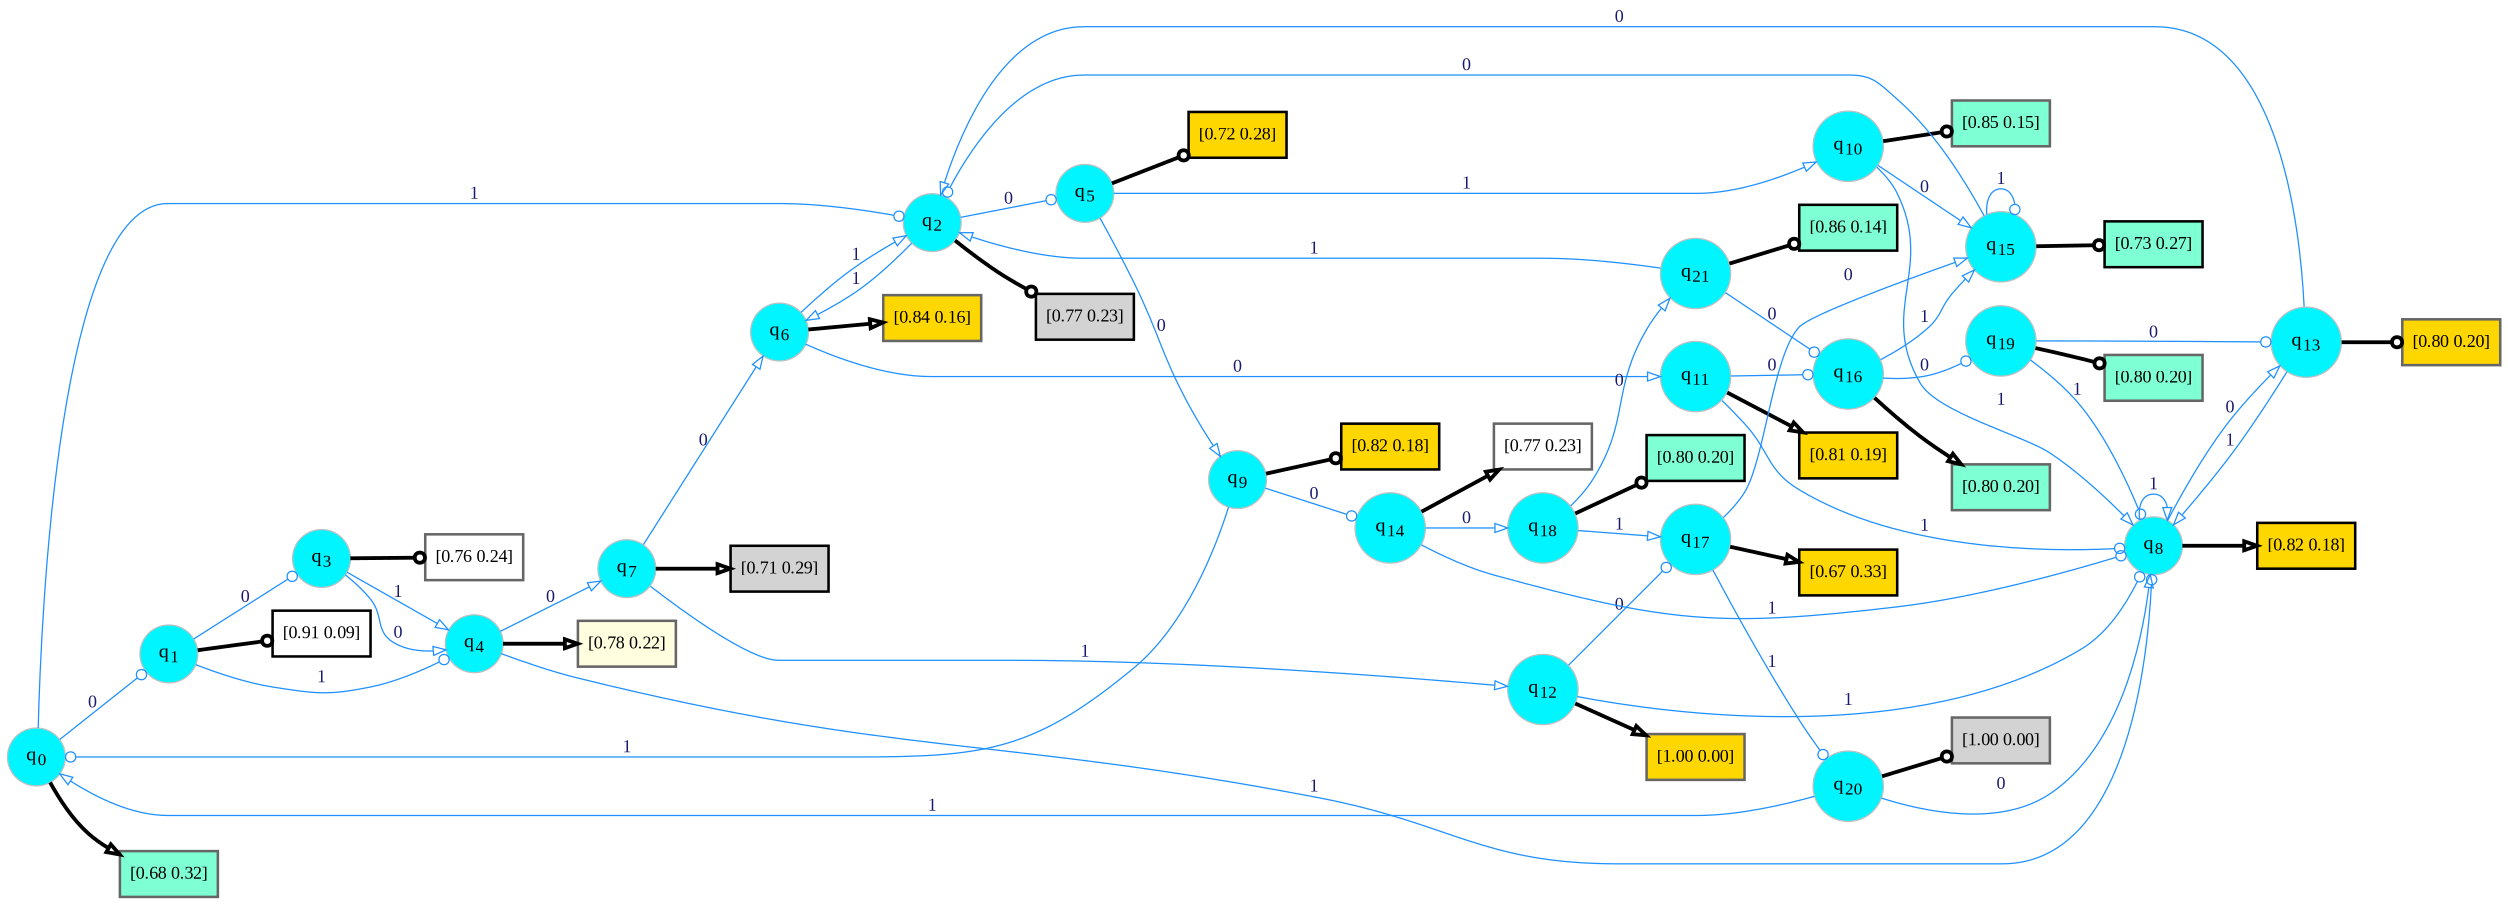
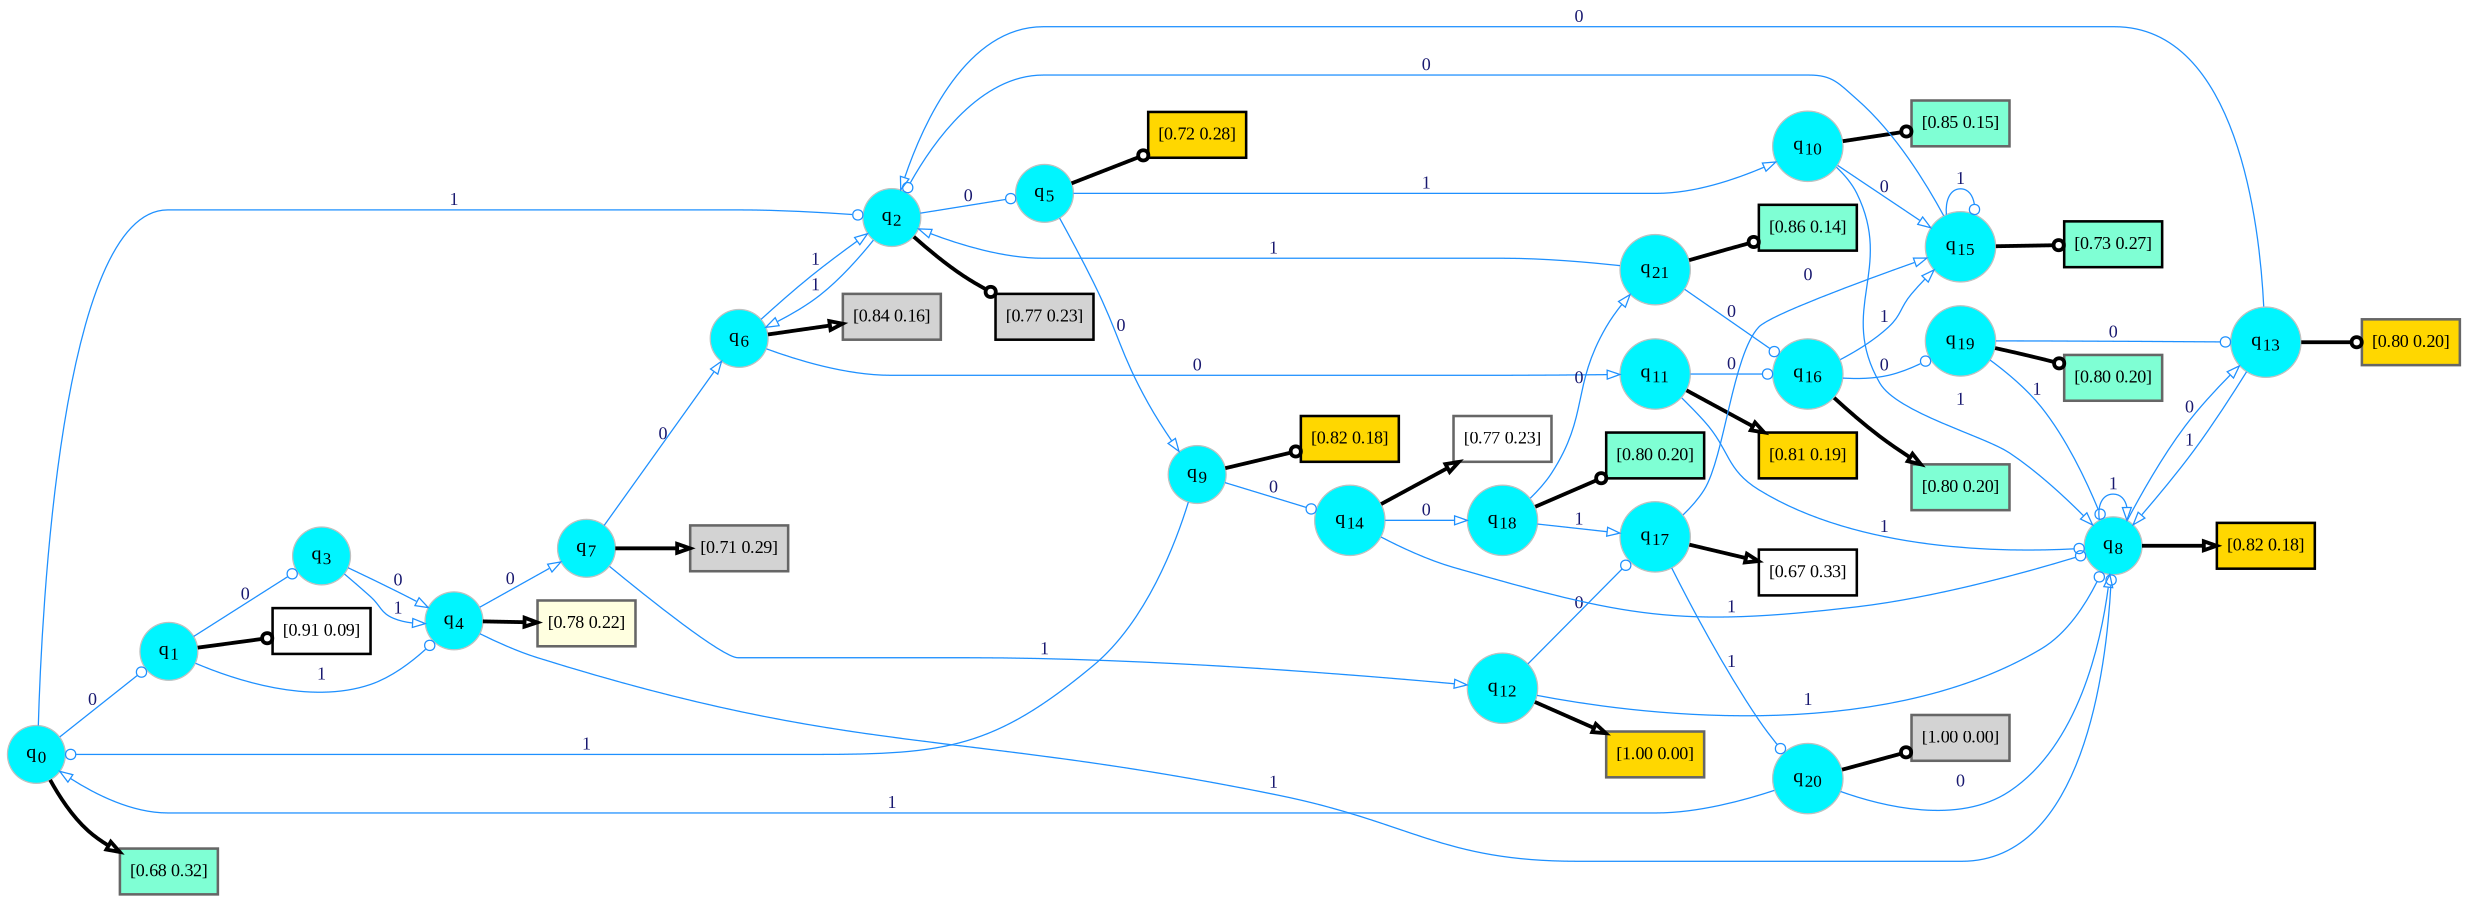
node "[0.84 0.16]": fillcolor gold -> lightgrey
node "[0.76 0.24]": removed
node "[0.71 0.29]": color black -> gray40
node "[0.67 0.33]": fillcolor gold -> white
